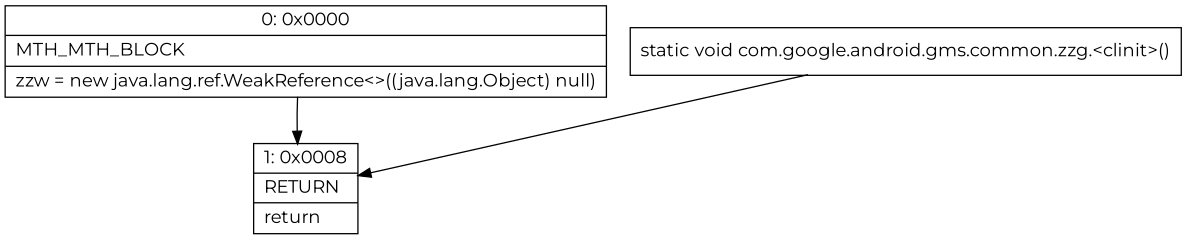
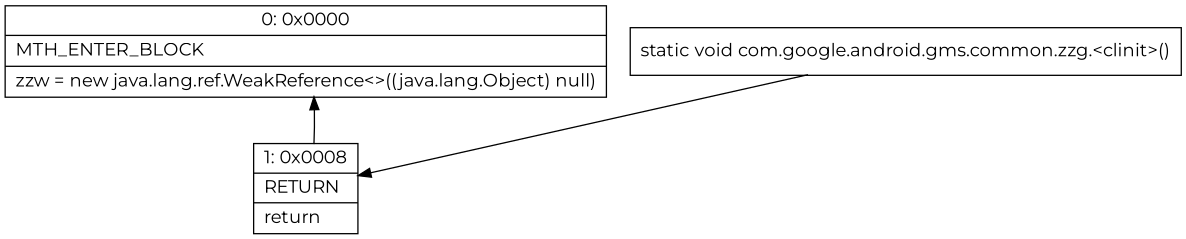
node "0: 0x0000": text "MTH_MTH_BLOCK" -> "MTH_ENTER_BLOCK"
edge "0: 0x0000" -> "1: 0x0008": reversed
